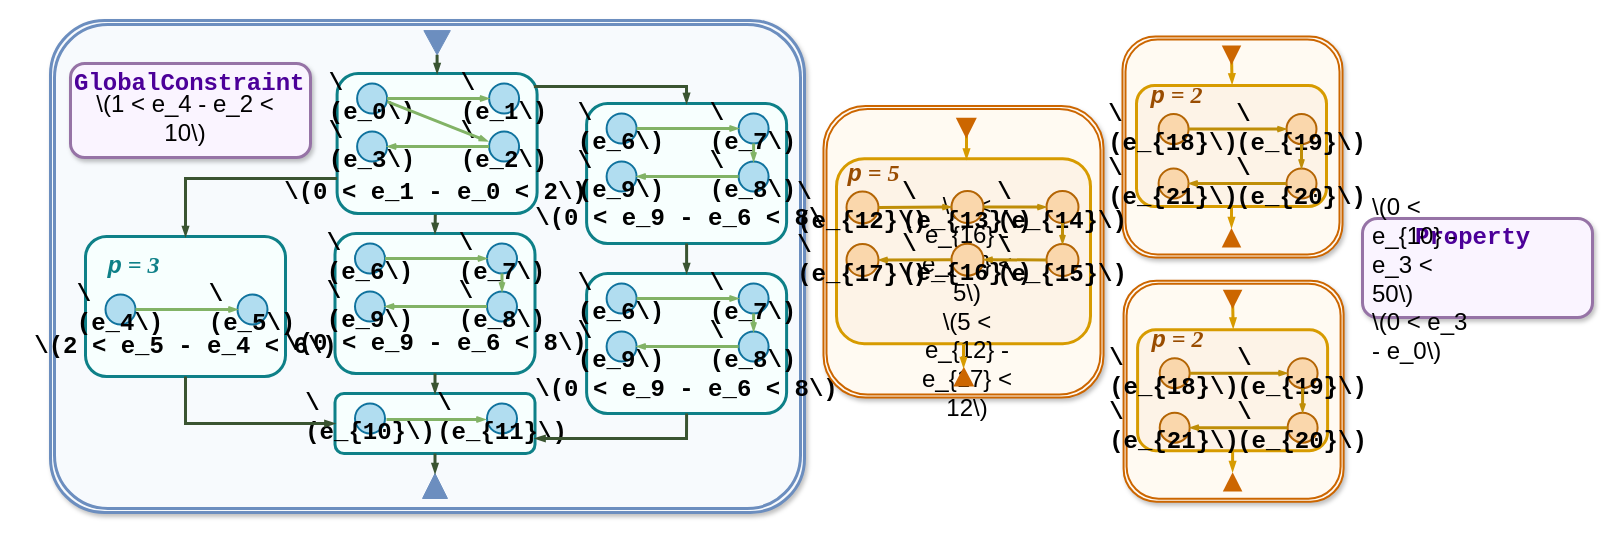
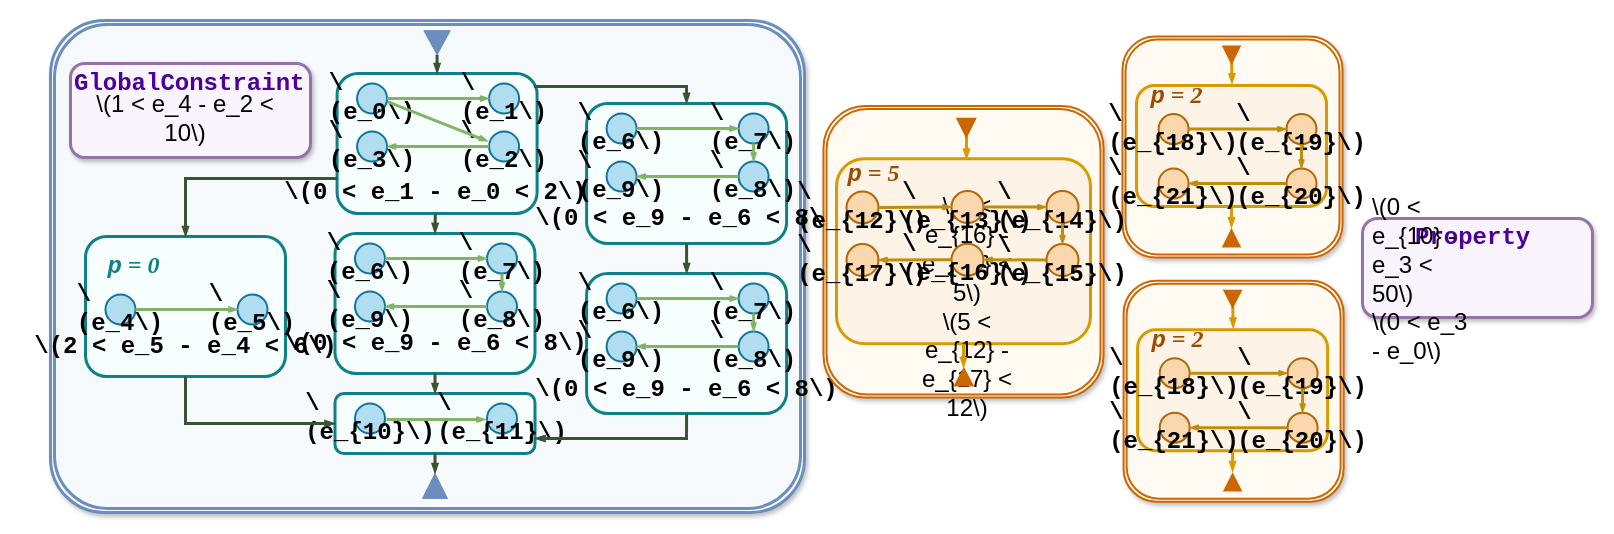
node "p = 3": label "p = 3" -> "p = 0"
